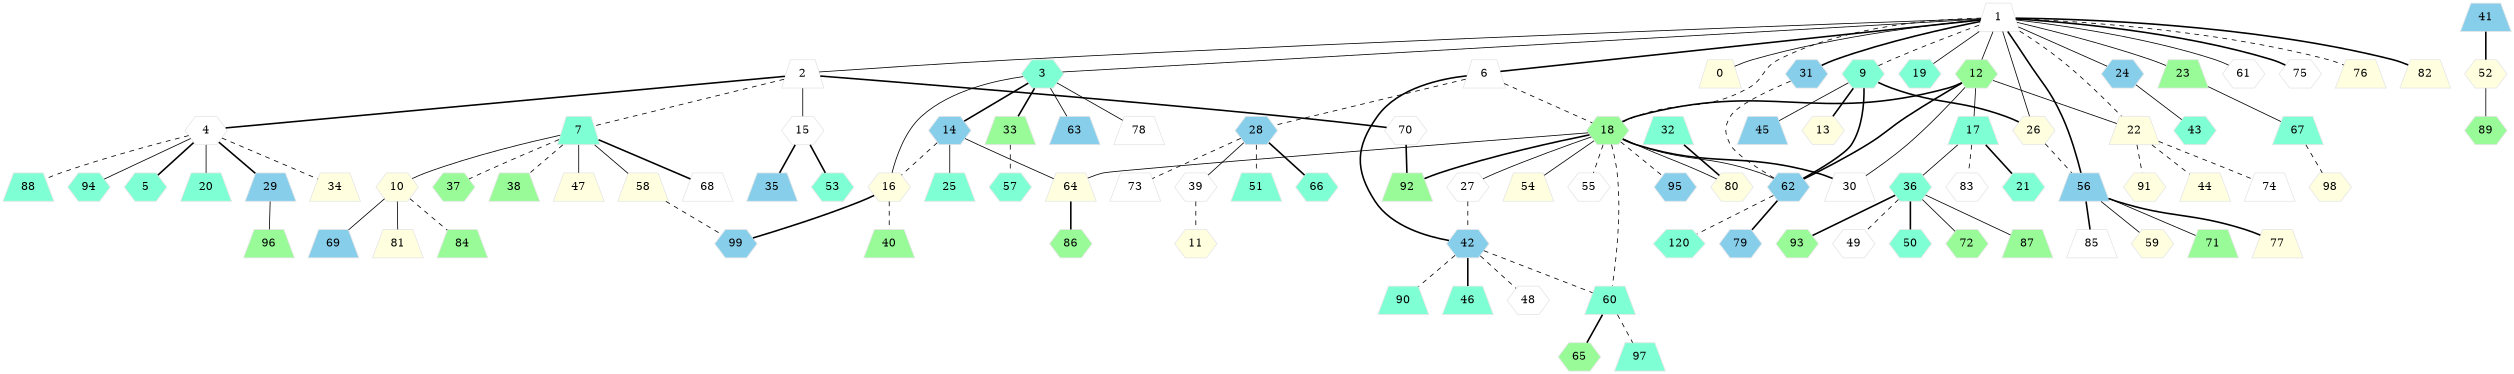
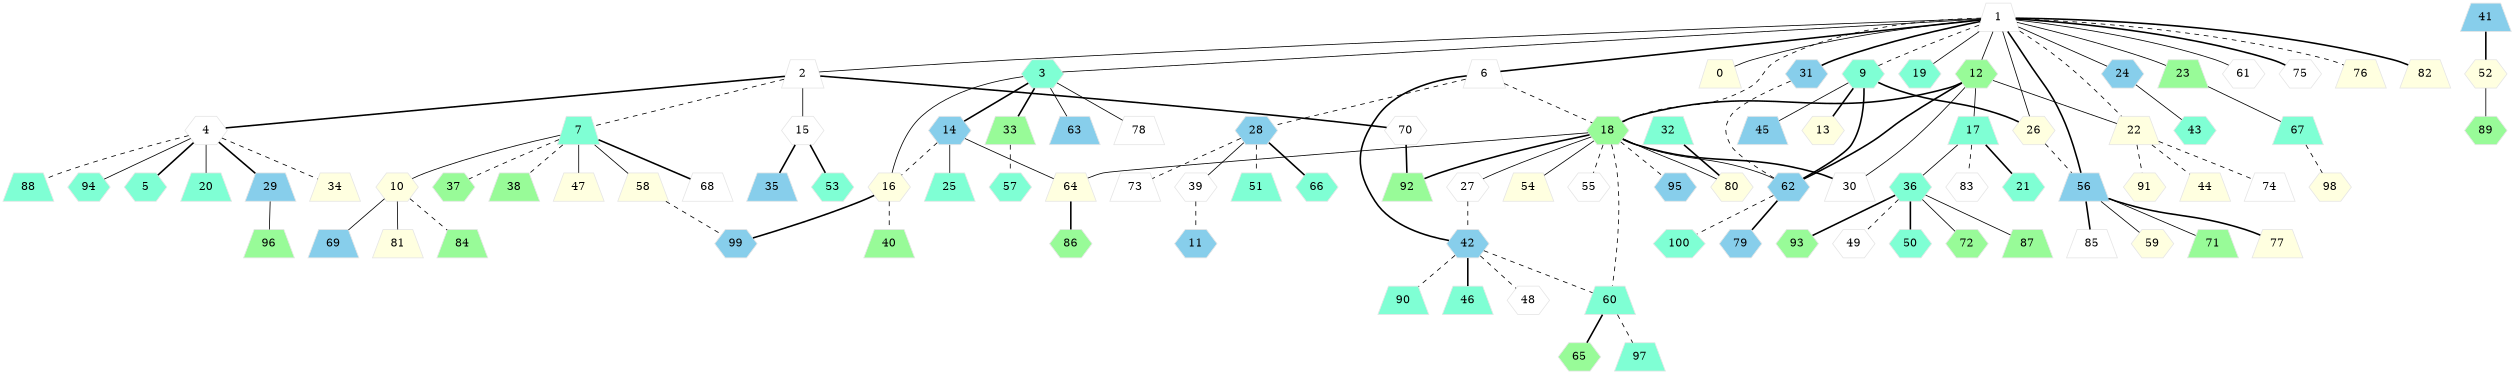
node "11": fillcolor lightyellow -> skyblue
node "120": label "120" -> "100"
